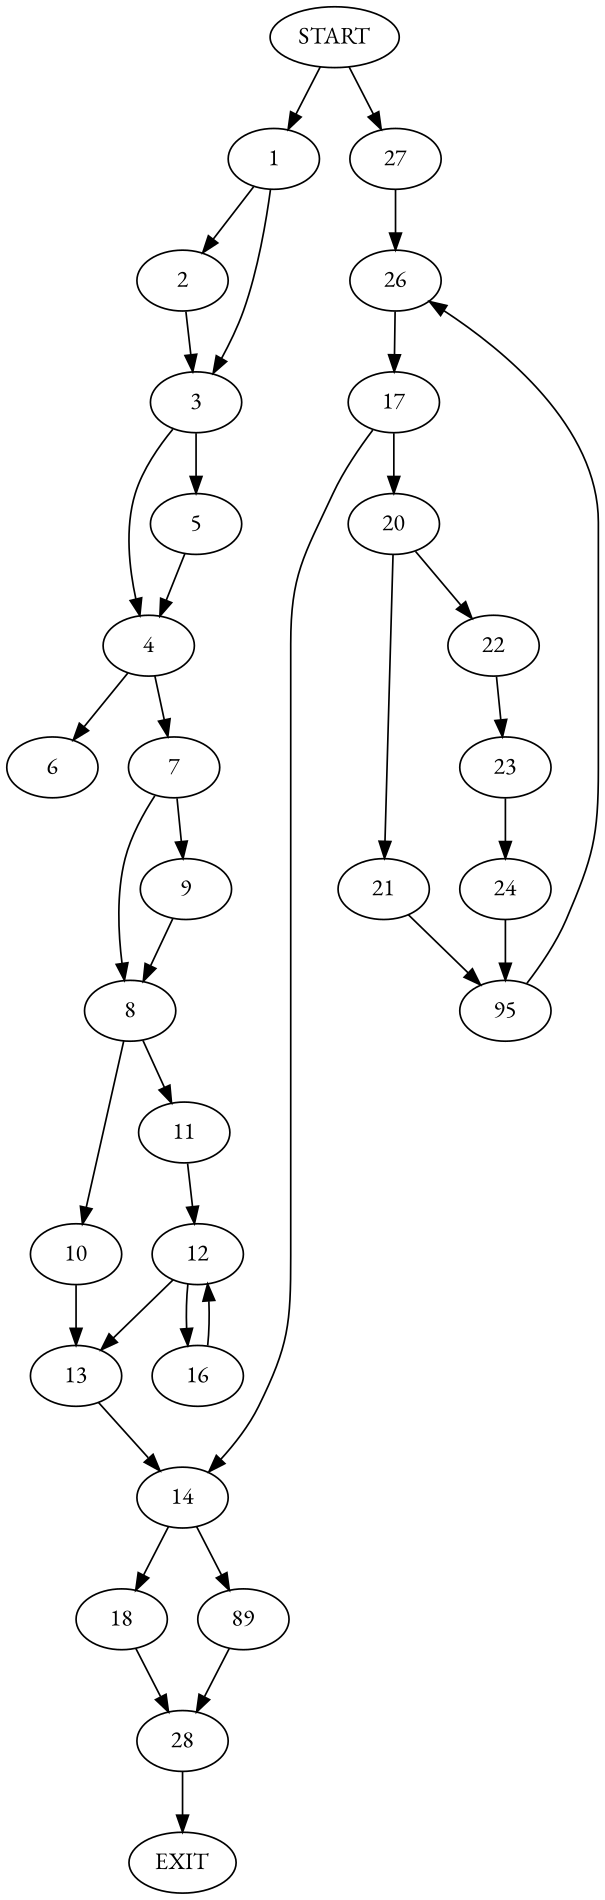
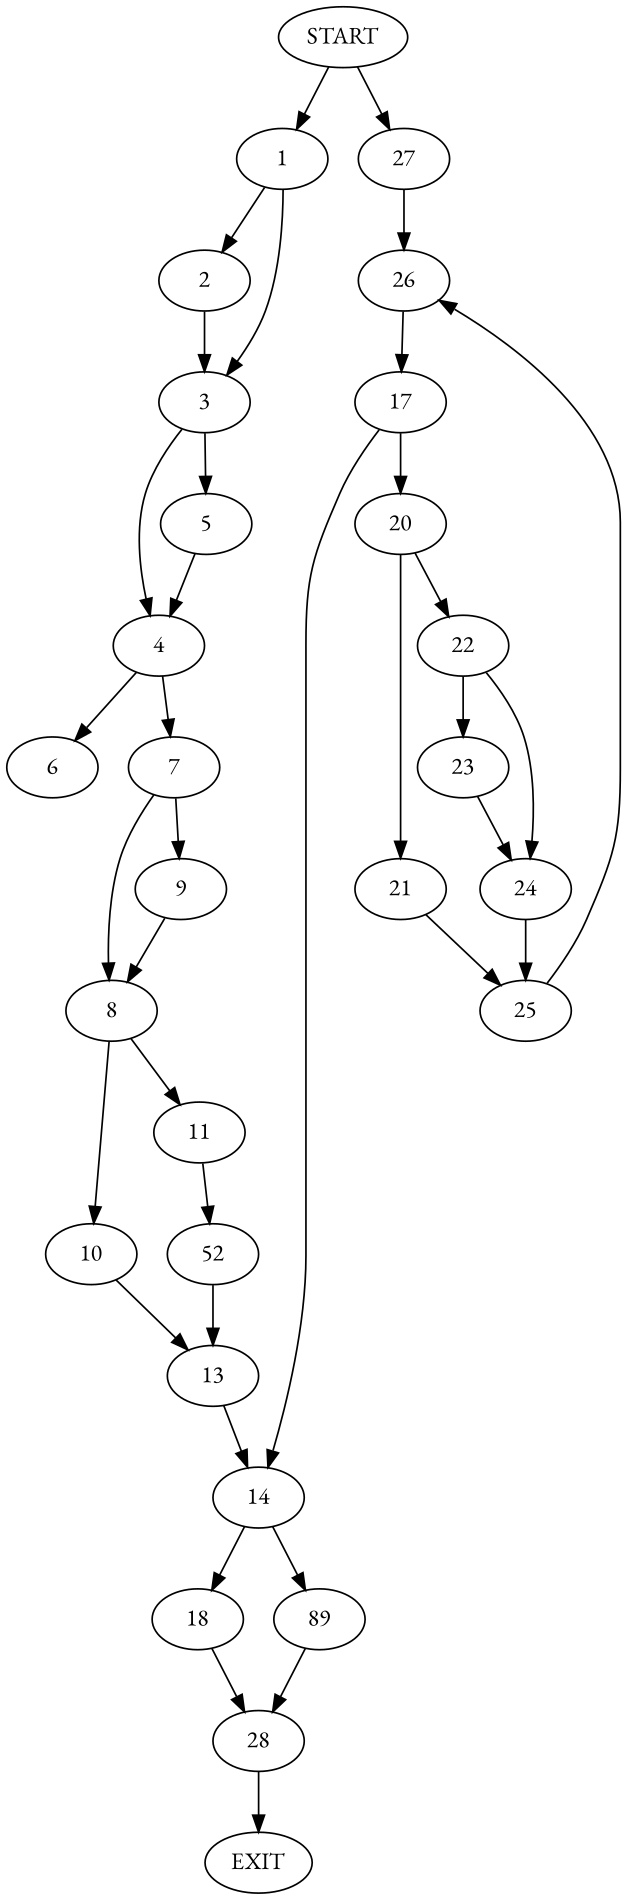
edge "22" -> "24": added
node "95": label "95" -> "25"
node "12": label "12" -> "52"
node "16": removed
